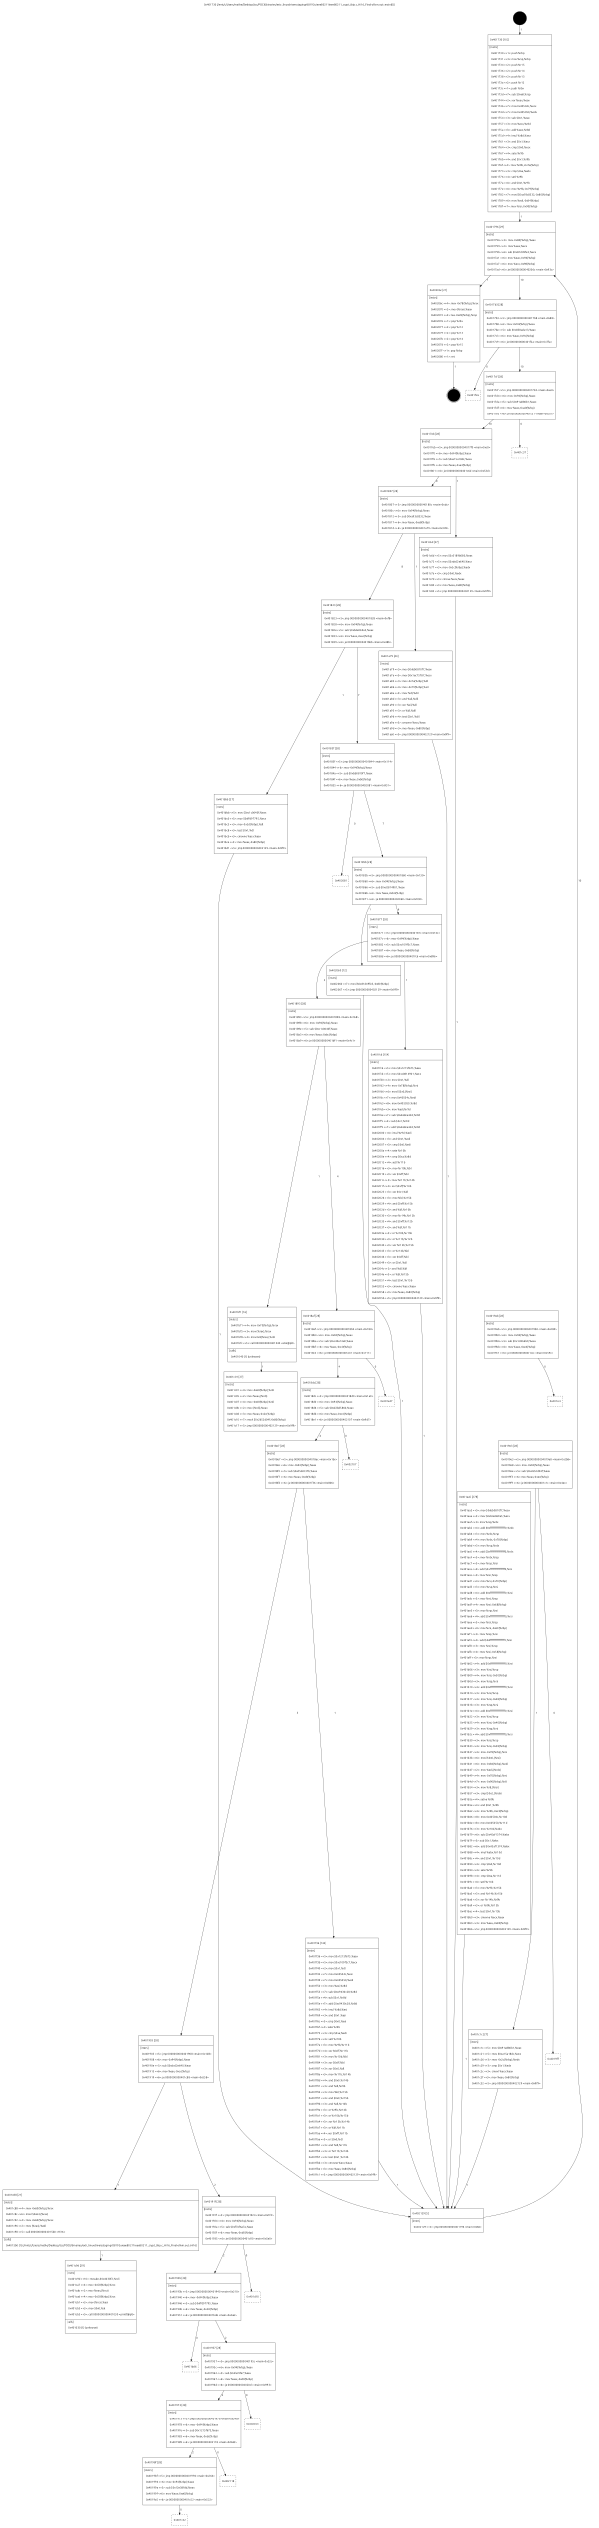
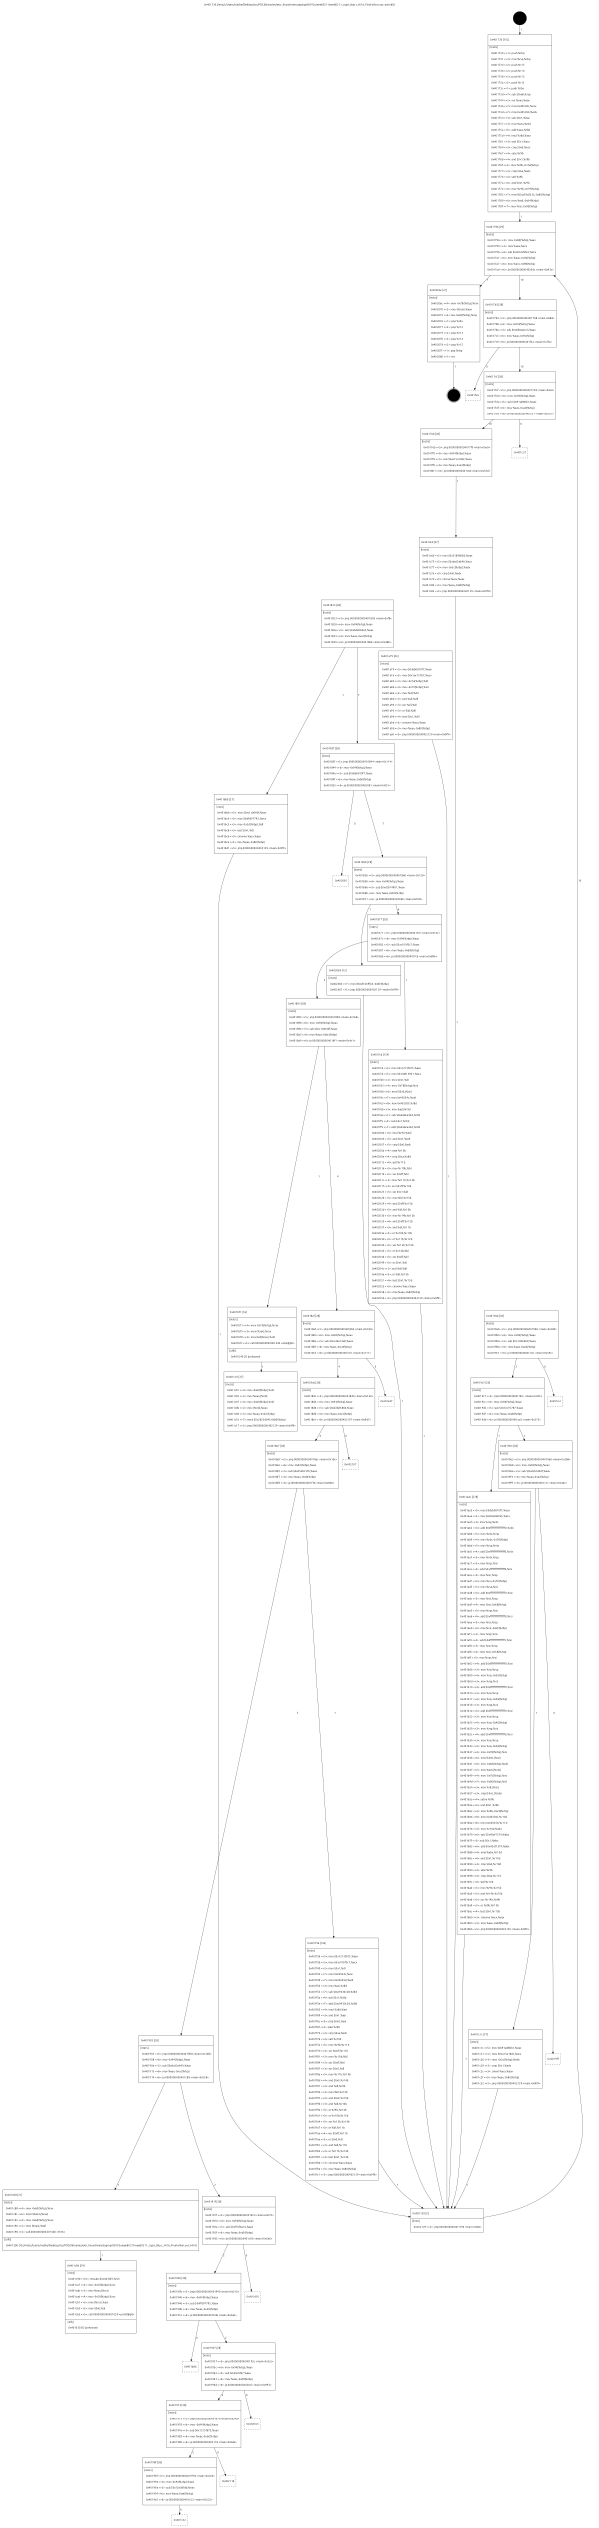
node "0x401807 [28]": removed
node "0x4019c7 [28]": added
